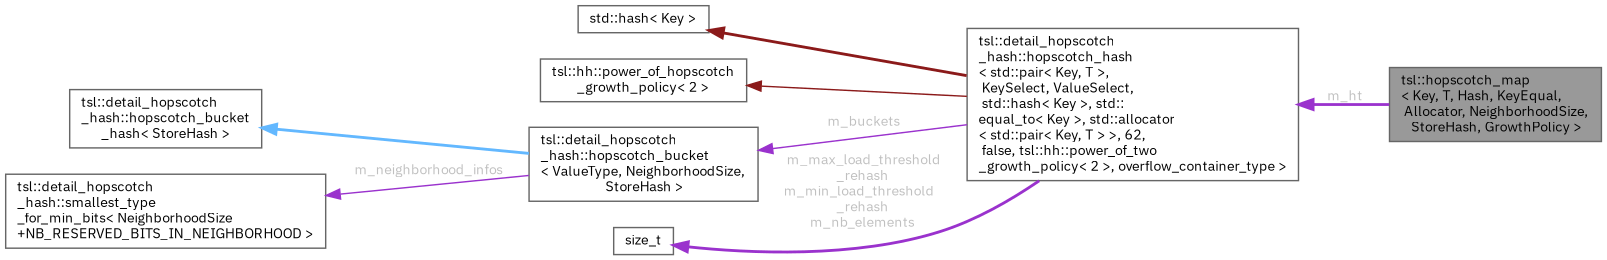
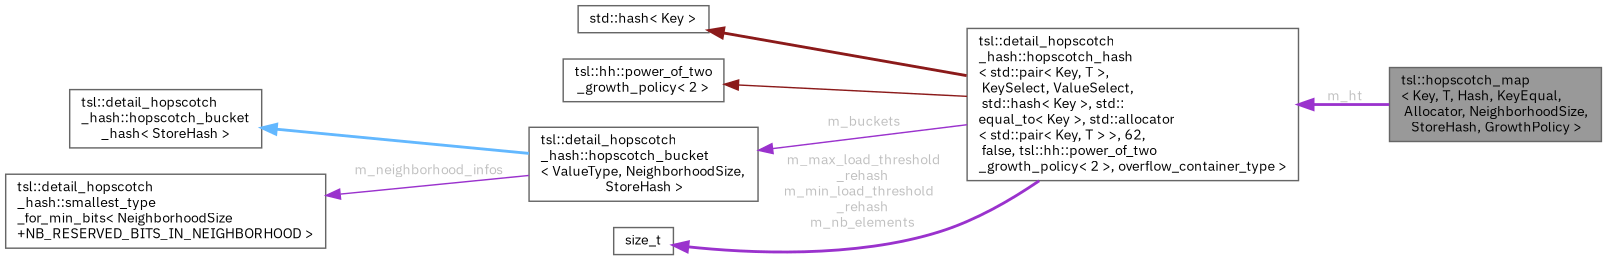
node "tsl::hh::power_of_hopscotch _growth_policy< 2 >": label "tsl::hh::power_of_hopscotch _growth_policy< 2 >" -> "tsl::hh::power_of_two _growth_policy< 2 >"
